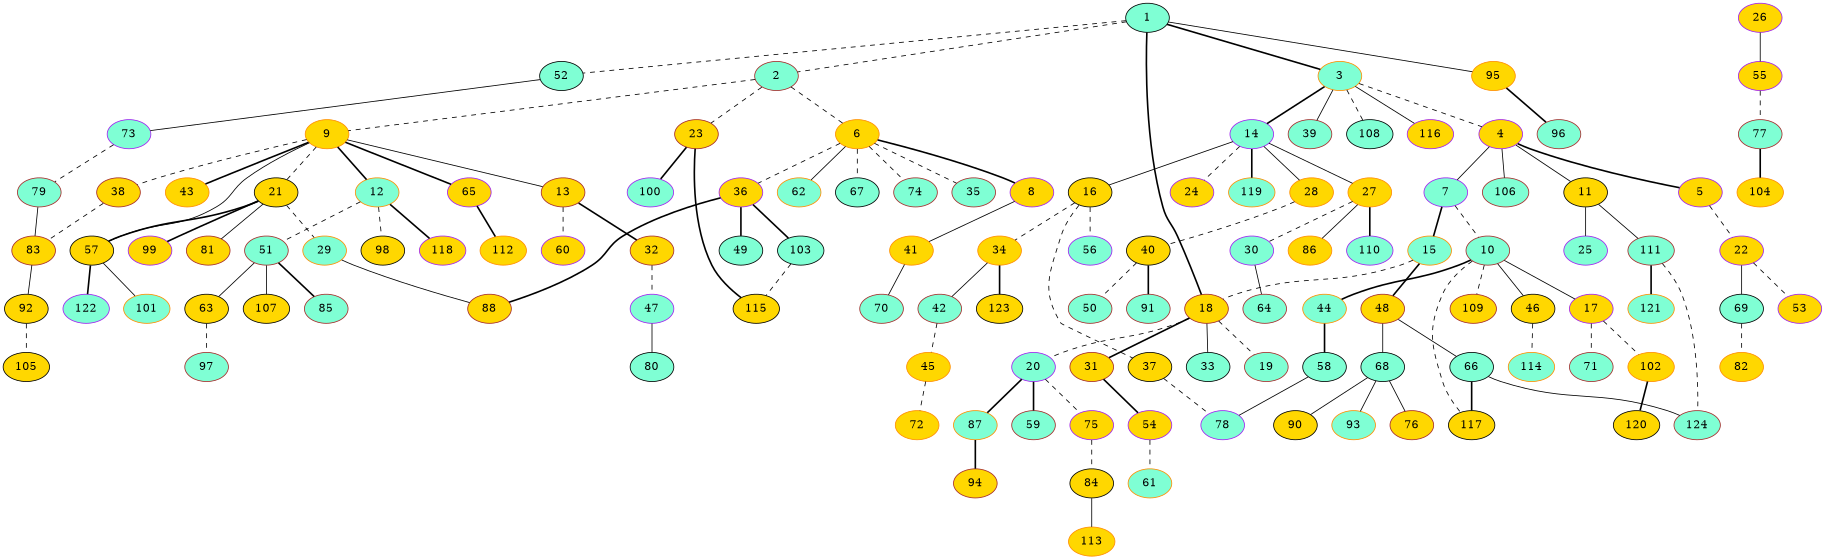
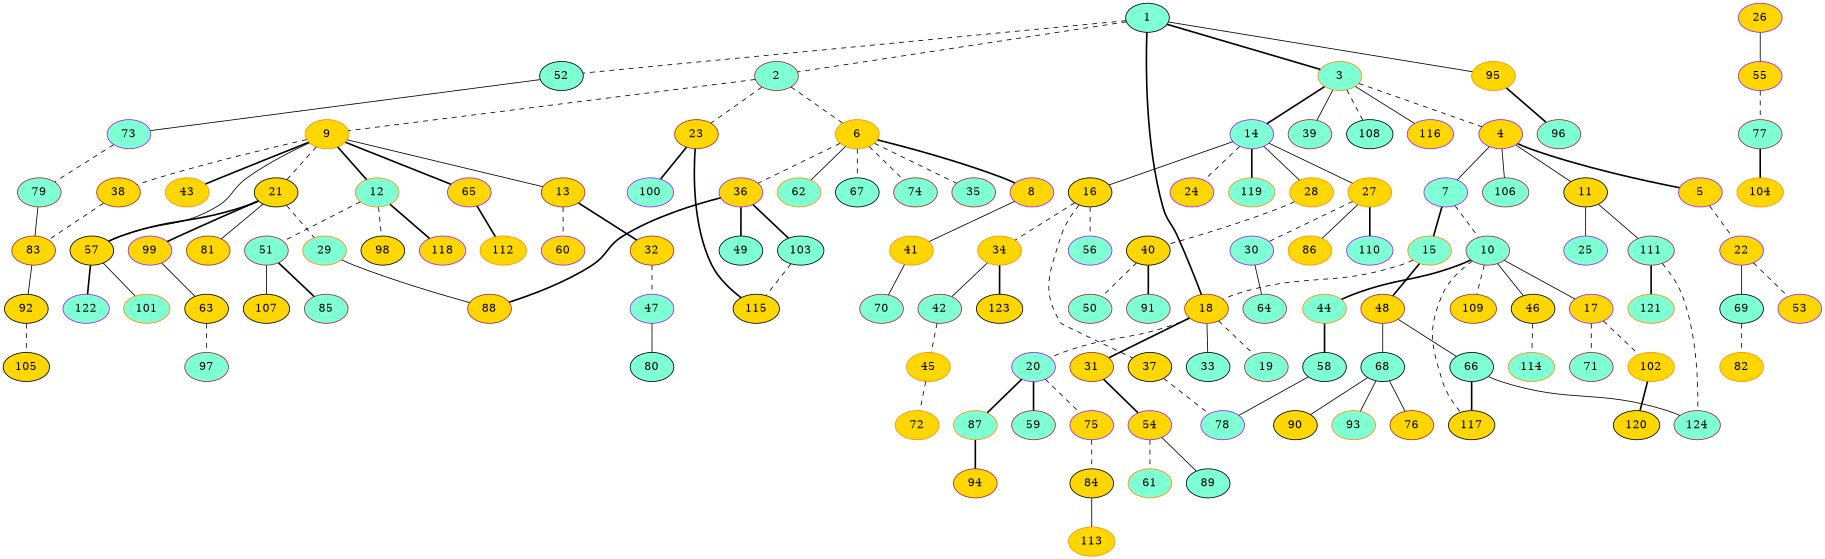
edge "51" -- "63": now "99" -- "63"
node "89": added
